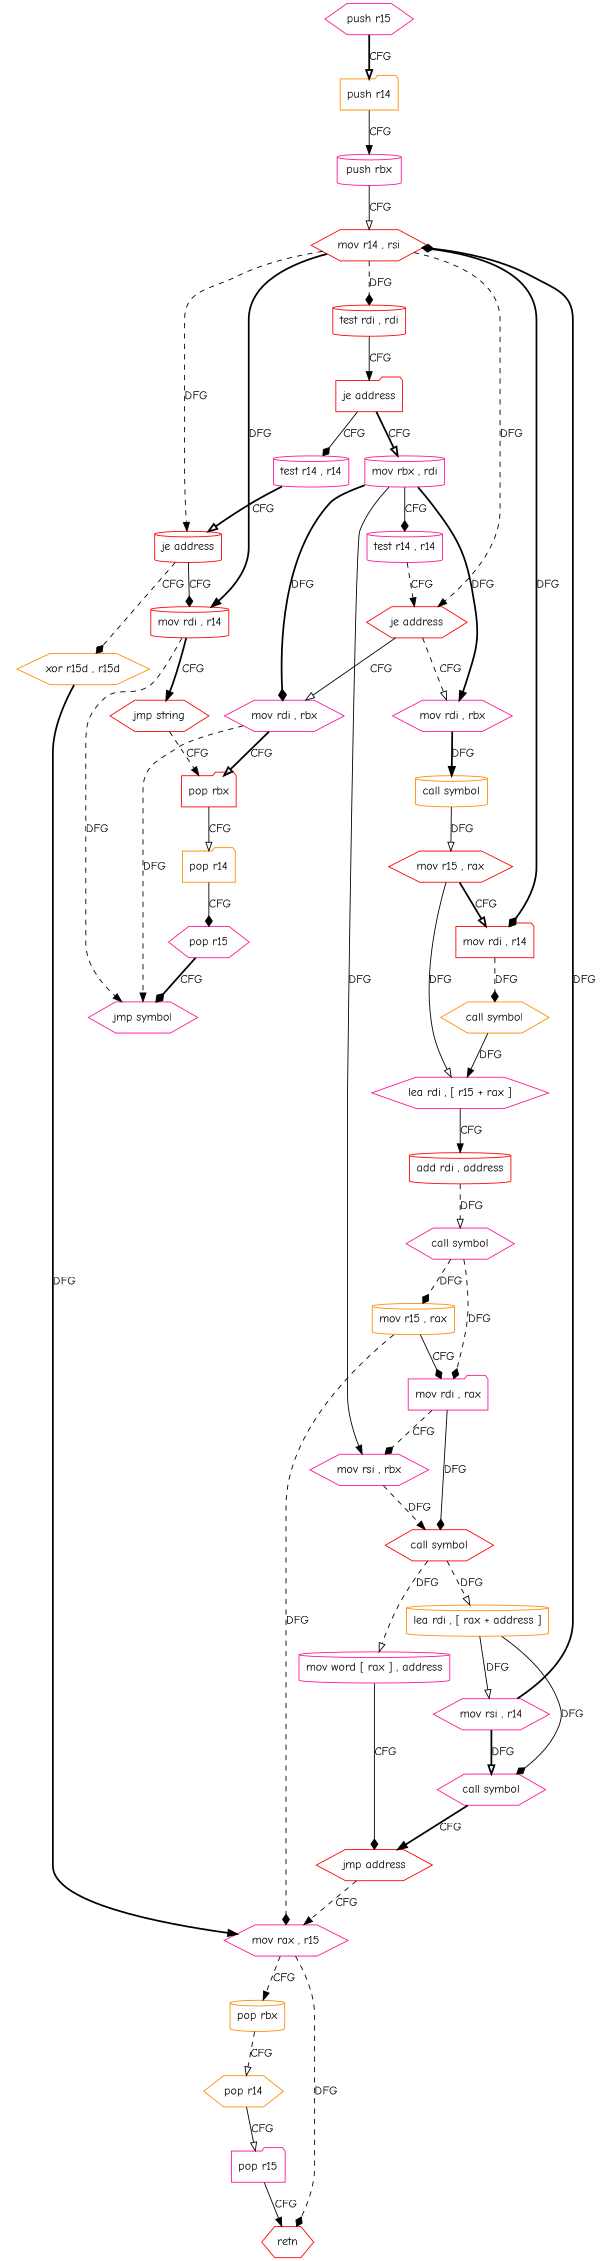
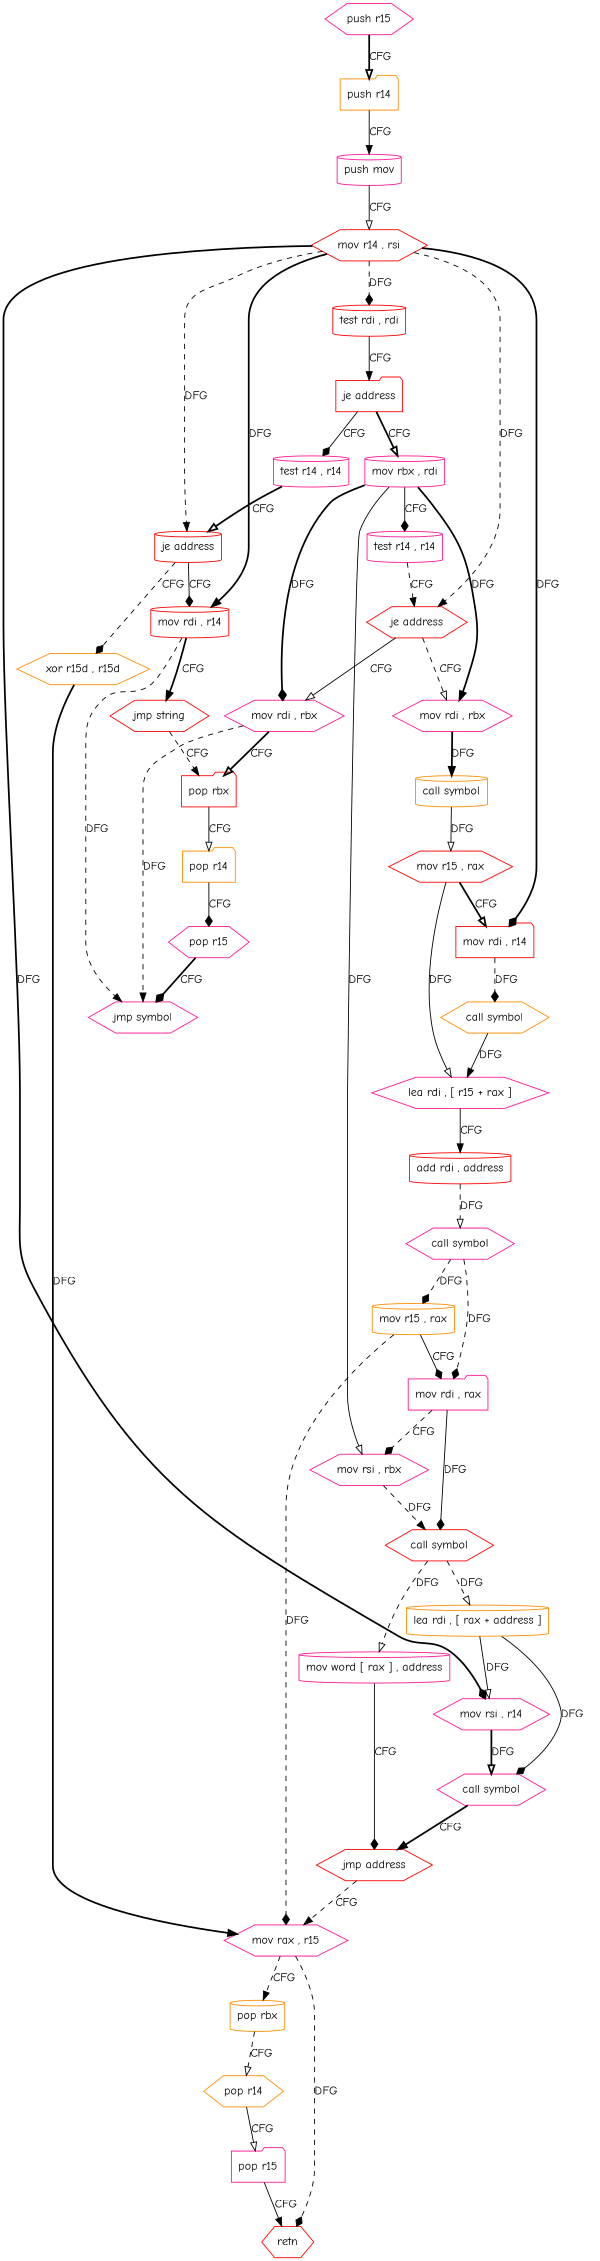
node "push rbx": label "push rbx" -> "push mov"
edge "mov rsi , r14" -> "mov r14 , rsi": reversed
edge "mov rbx , rdi" -> "mov rsi , rbx": arrowhead normal -> onormal
